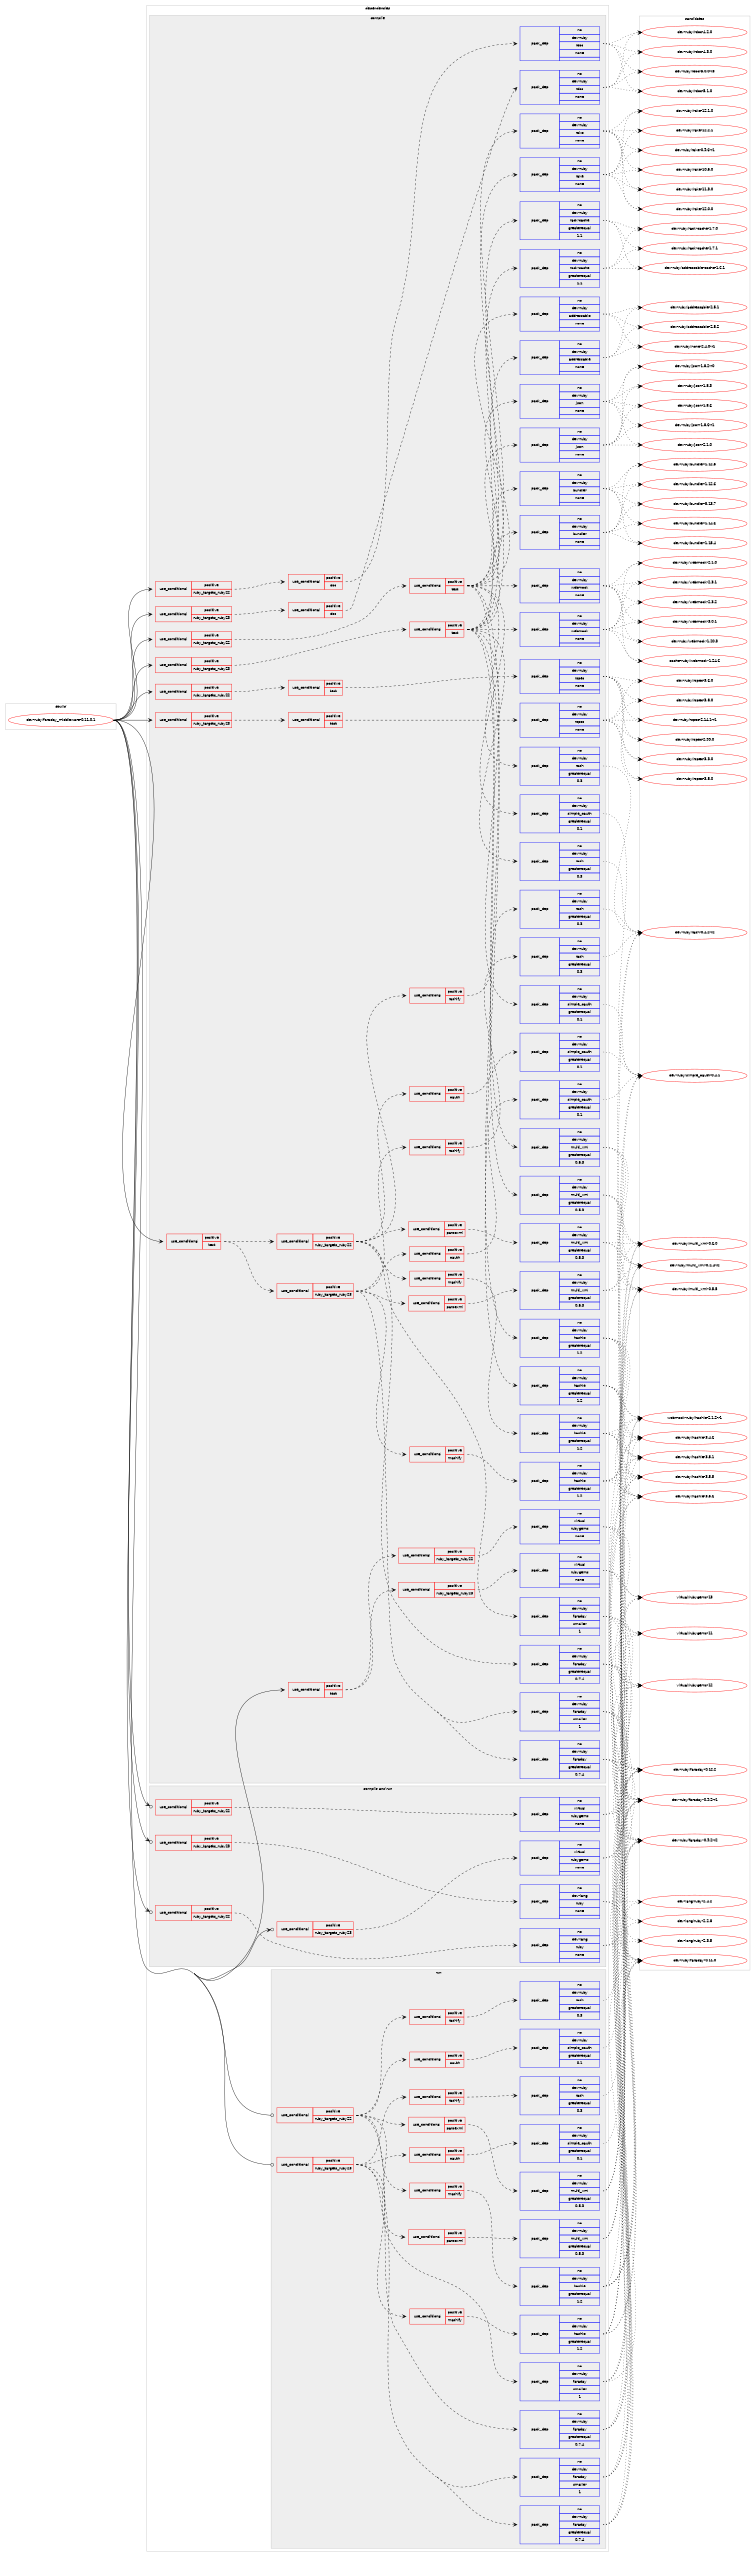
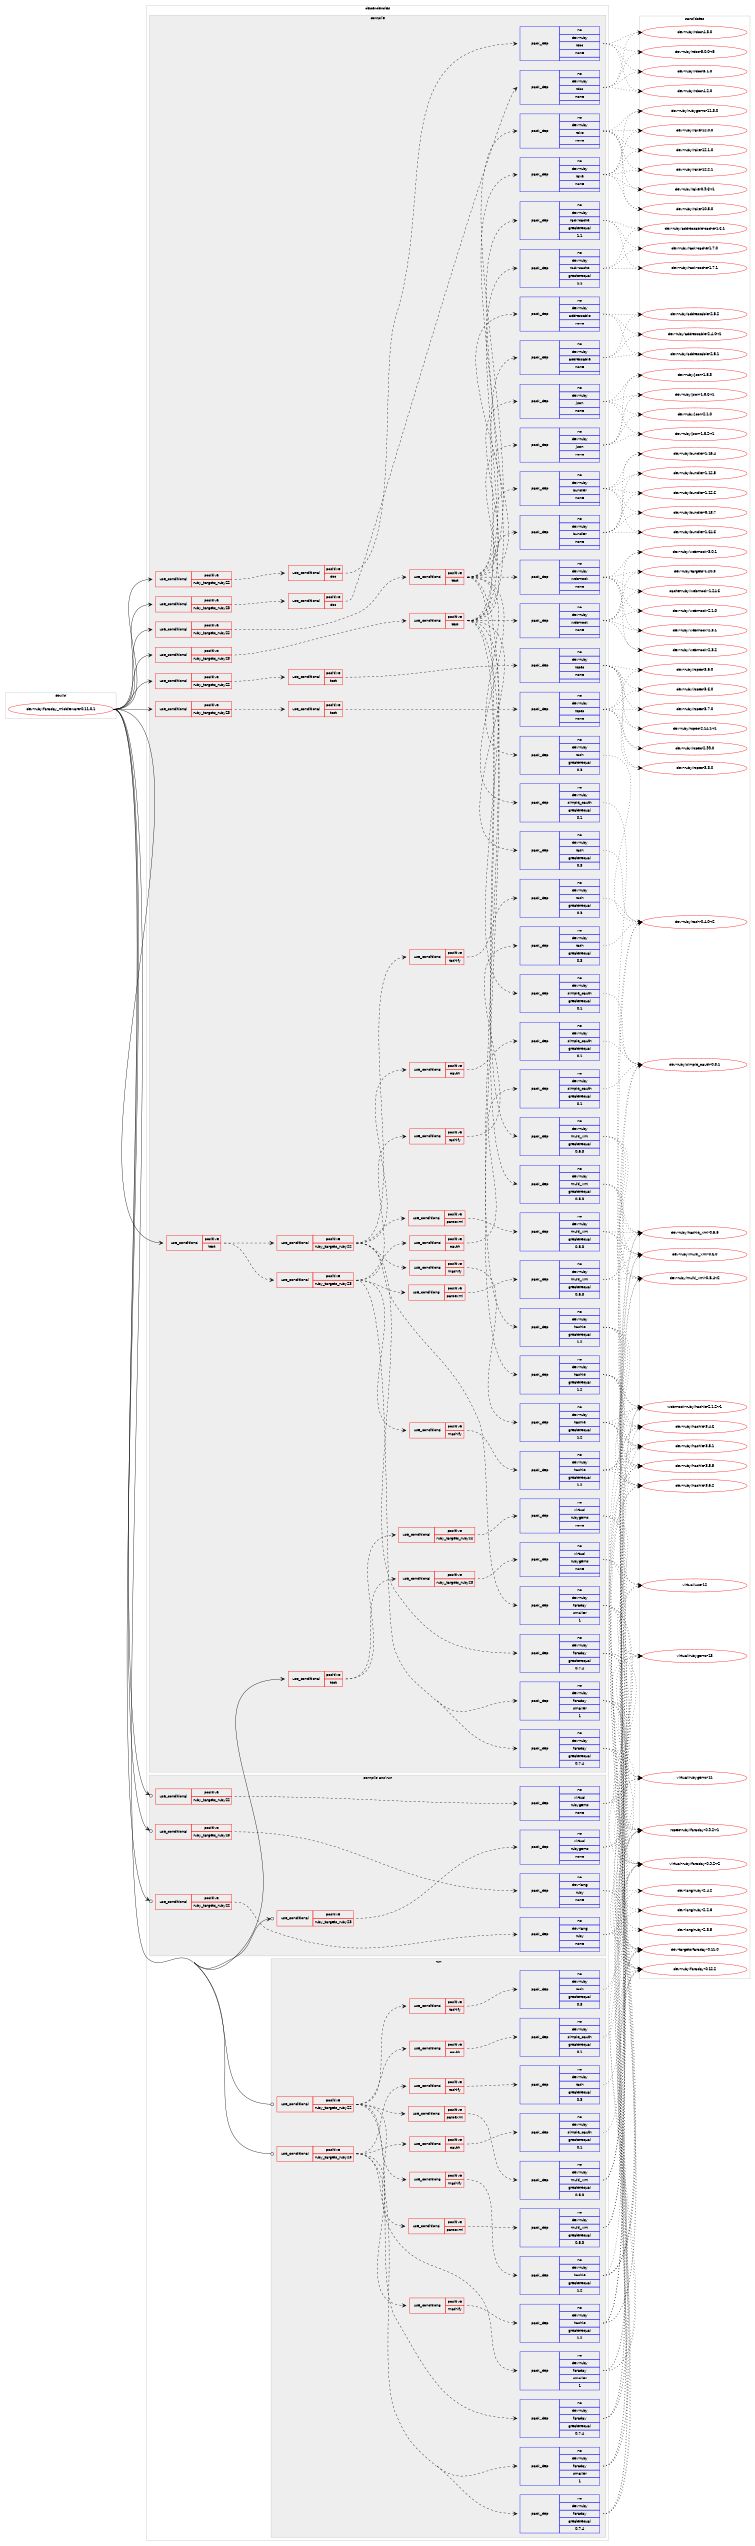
node "dev-ruby/rake-11.3.0": label "dev-ruby/rake-11.3.0" -> "dev-ruby/rubygems-11.3.0"
node "dev-ruby/none-2.4.0-r1": label "dev-ruby/none-2.4.0-r1" -> "dev-ruby/addressable-2.4.0-r1"
node "dev-ruby/json-1.8.2-r0": label "dev-ruby/json-1.8.2-r0" -> "dev-ruby/json-1.8.2-r1"
node "dev-ruby/json-1.8.6": removed
node "dev-ruby/bundler-1.14.6": label "dev-ruby/bundler-1.14.6" -> "dev-ruby/bundler-1.64.6"
node "dev-ruby/webmock-1.20.3": label "dev-ruby/webmock-1.20.3" -> "dev-ruby/targets-1.20.3"
node "dev-ruby/rspec-3.8.0": label "dev-ruby/rspec-3.8.0" -> "dev-ruby/rspec-3.7.0"
node "dev-ruby/rash-0.4.2-r2": label "dev-ruby/rash-0.4.2-r2" -> "dev-ruby/rash-0.4.0-r2"
node "dev-ruby/simple_oauth-0.4.1": label "dev-ruby/simple_oauth-0.4.1" -> "dev-ruby/simple_oauth-0.3.1"
node "dev-ruby/multi_xml-0.2.4-r2": label "dev-ruby/multi_xml-0.2.4-r2" -> "dev-ruby/multi_xml-0.5.4-r2"
node "dev-ruby/multi_xml-0.5.5": label "dev-ruby/multi_xml-0.5.5" -> "dev-ruby/hashie_xml-0.5.5"
node "dev-ruby/hashie-3.5.6": label "dev-ruby/hashie-3.5.6" -> "dev-ruby/hashie-3.5.2"
node "virtual/rubygems-12": label "virtual/rubygems-12" -> "virtual/use-12"
node "dev-ruby/faraday-0.9.2-r1": label "dev-ruby/faraday-0.9.2-r1" -> "rspec-ruby/faraday-0.9.2-r1"
node "dev-ruby/faraday-0.9.2-r2": label "dev-ruby/faraday-0.9.2-r2" -> "virtual-ruby/faraday-0.9.2-r2"
node "dev-ruby/faraday-0.11.0": label "dev-ruby/faraday-0.11.0" -> "dev-targets/faraday-0.11.0"
